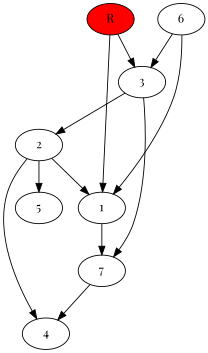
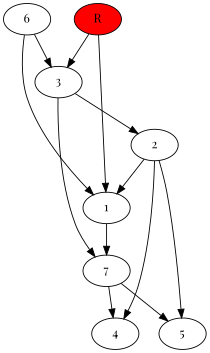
edge "7" -> "5": added
